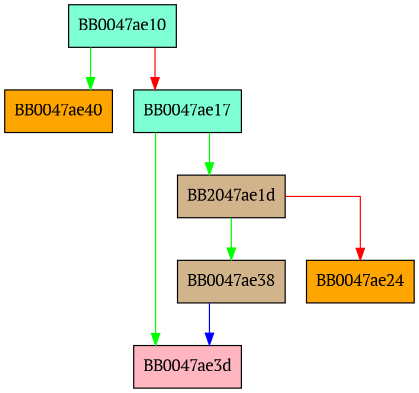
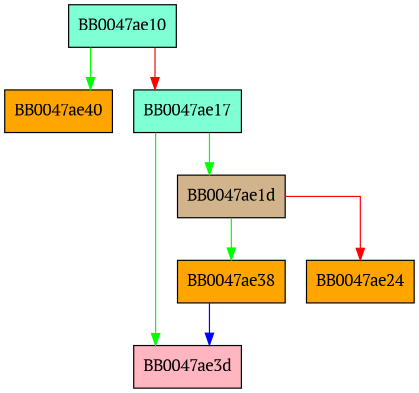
node "BB2047ae1d": label "BB2047ae1d" -> "BB0047ae1d"
node "BB0047ae38": fillcolor tan -> orange
